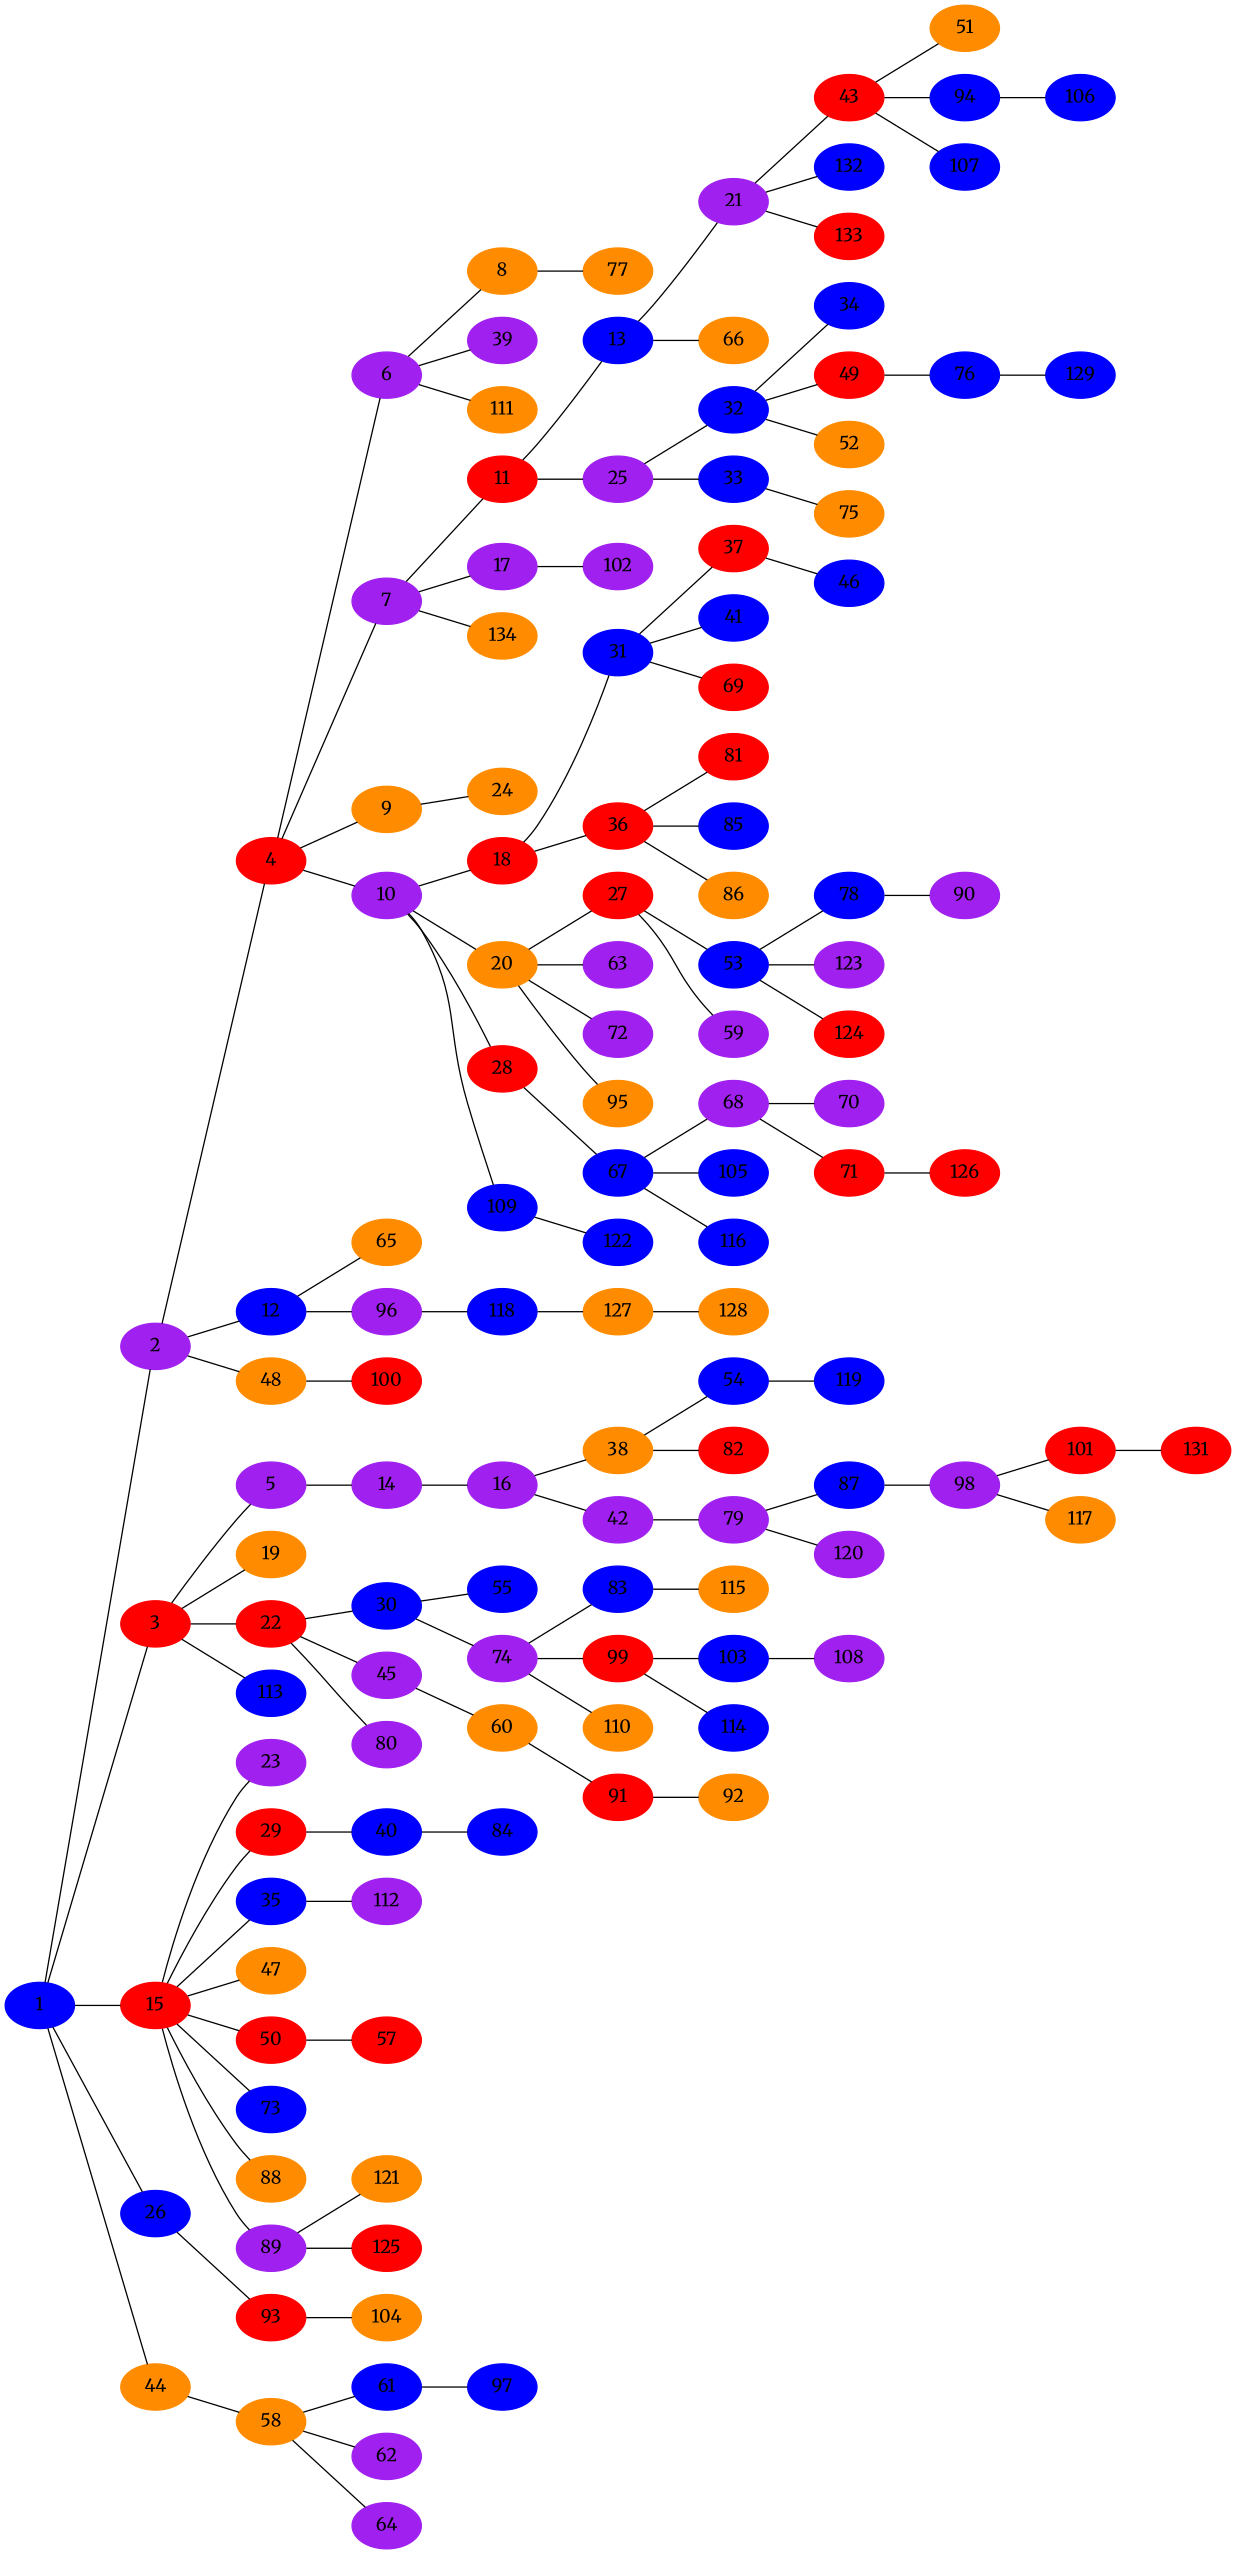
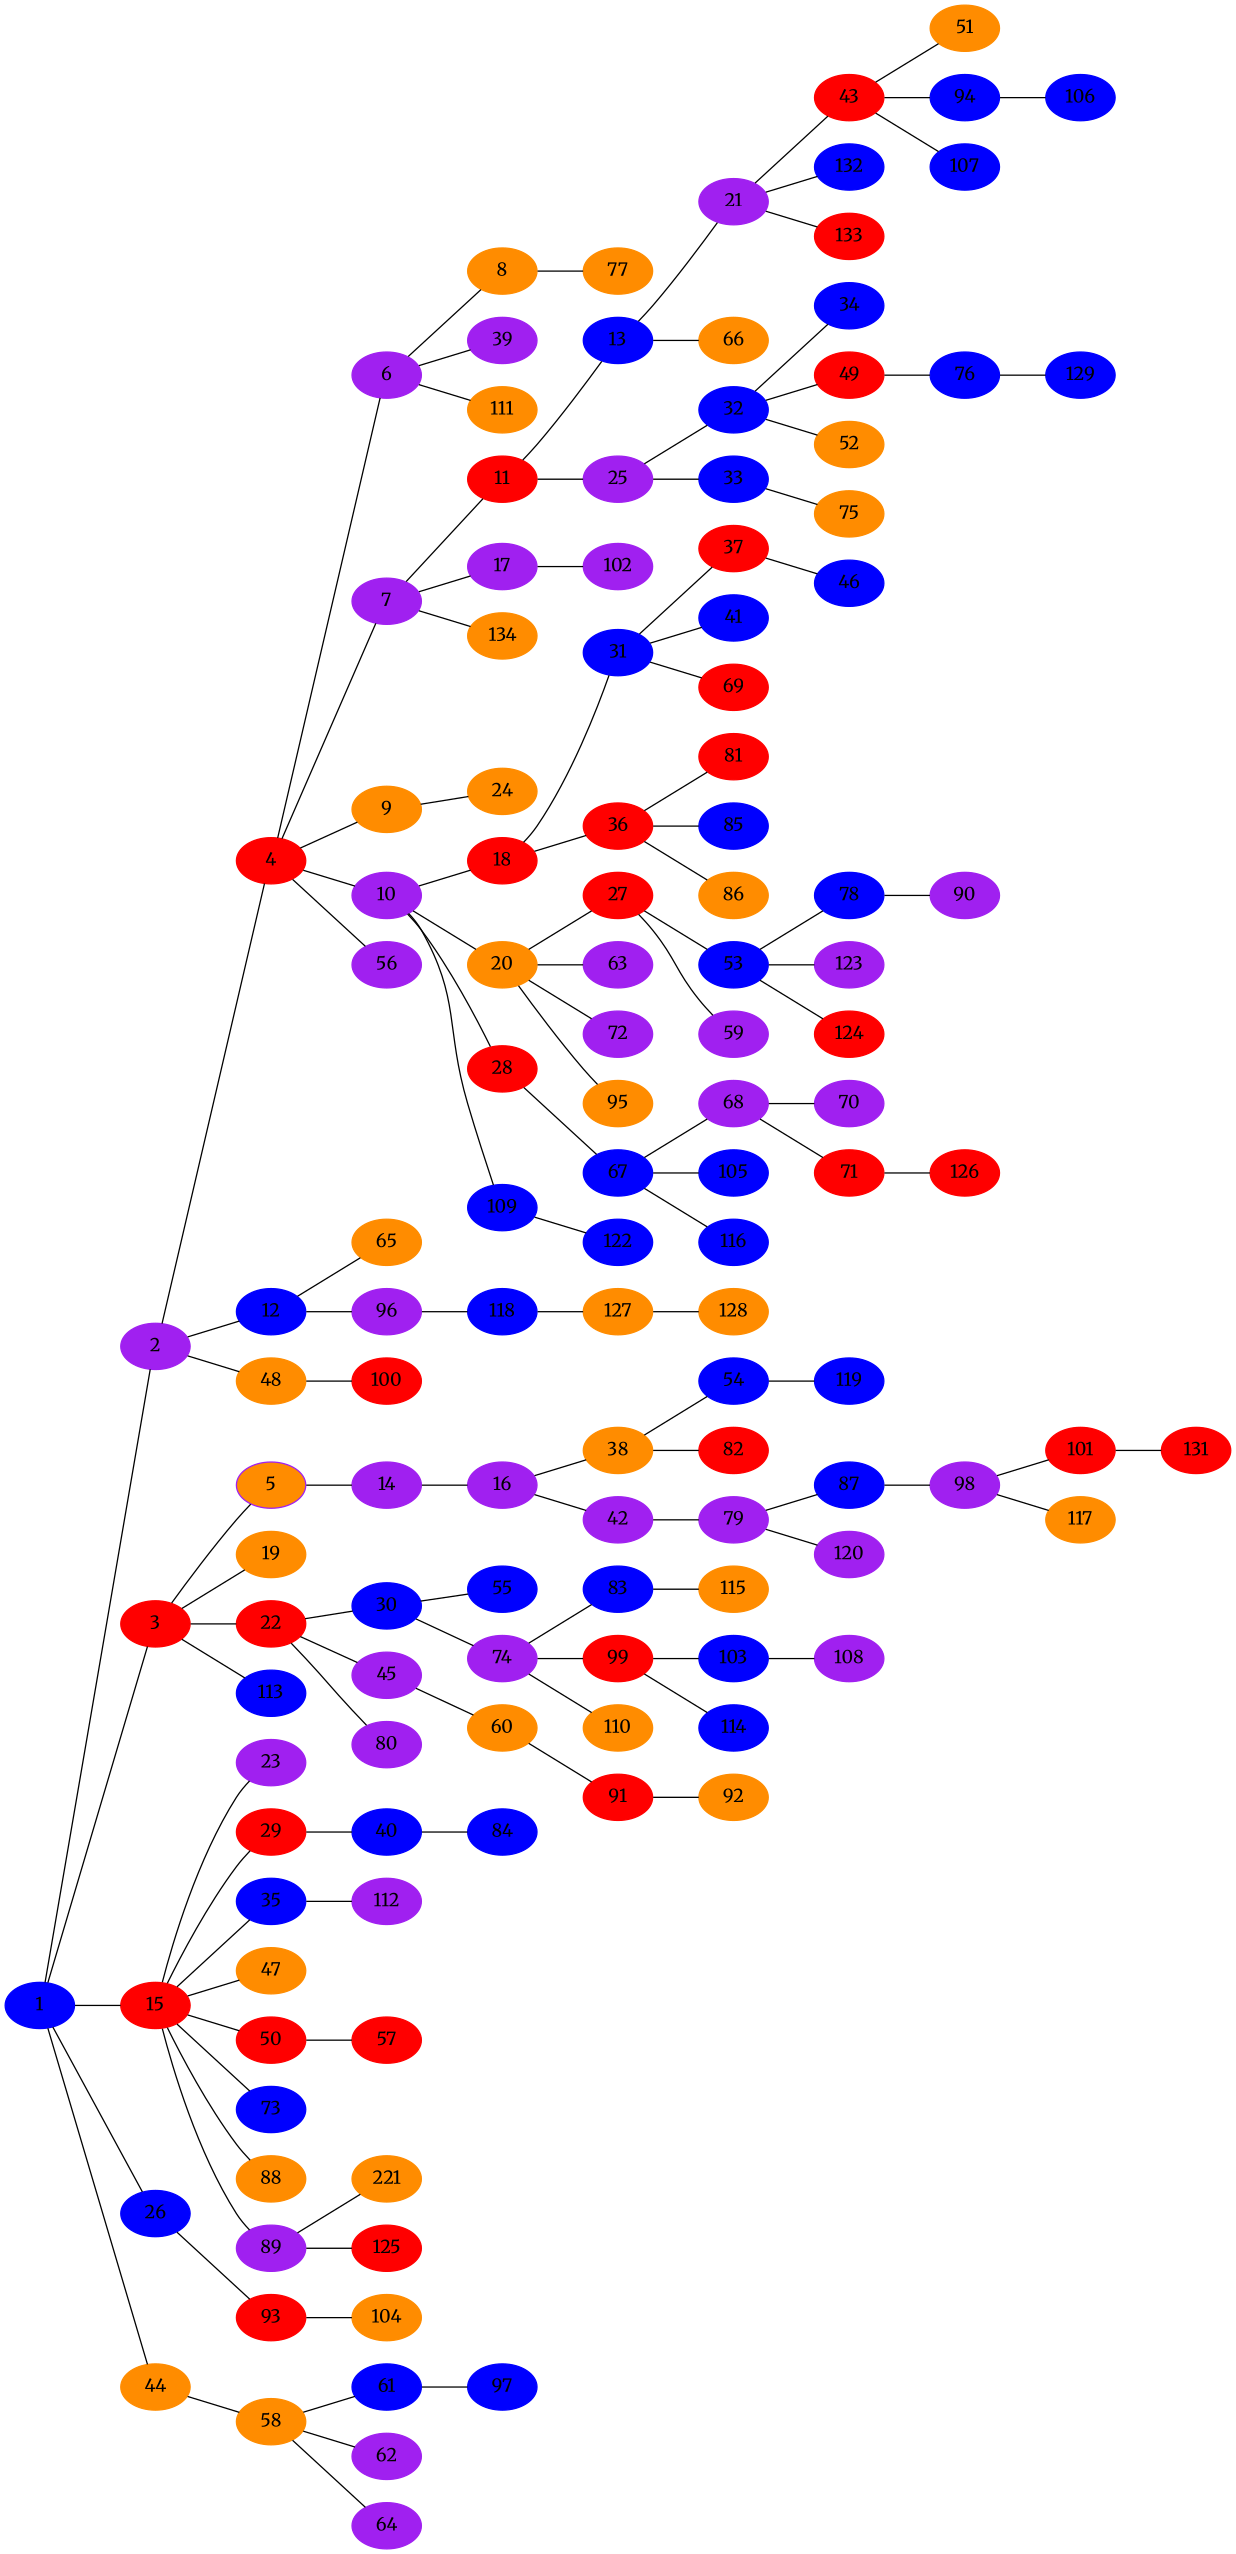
node "56": added
node "5": fillcolor purple -> darkorange
node "121": label "121" -> "221"
